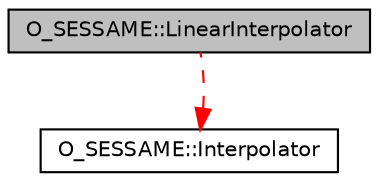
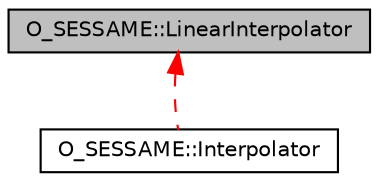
edge "O_SESSAME::LinearInterpolator" -> "O_SESSAME::Interpolator": reversed
